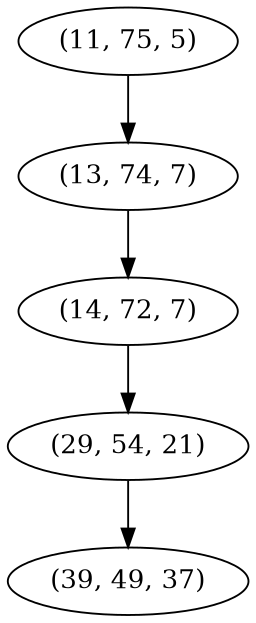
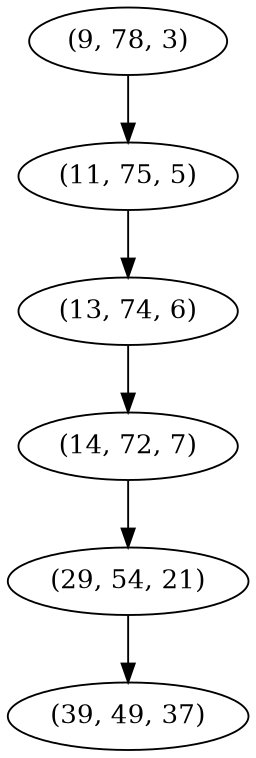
node "(9, 78, 3)": added
node "(13, 74, 7)": label "(13, 74, 7)" -> "(13, 74, 6)"
